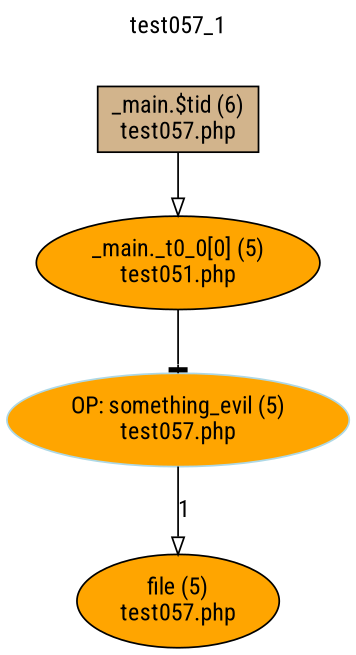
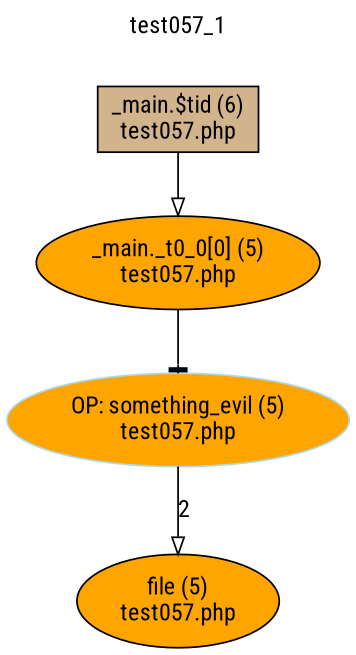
node "_main._t0_0[0] (5) test051.php": label "_main._t0_0[0] (5) test051.php" -> "_main._t0_0[0] (5) test057.php"
edge "OP: something_evil (5) test057.php" -> "file (5) test057.php": label "1" -> "2"
